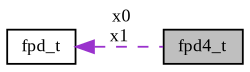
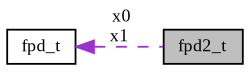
node "fpd4_t": label "fpd4_t" -> "fpd2_t"
